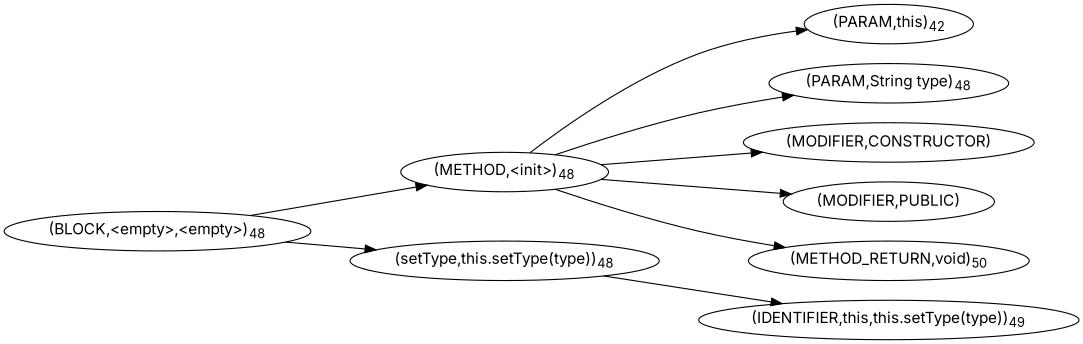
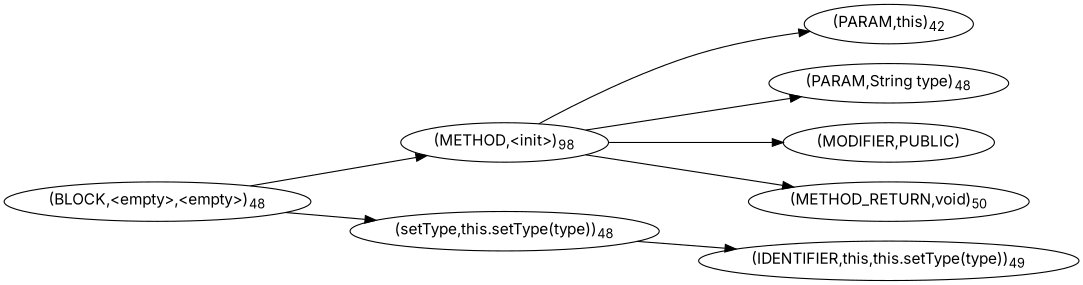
node "(MODIFIER,CONSTRUCTOR)": removed
node "(METHOD,<init>)": text "48" -> "98"
